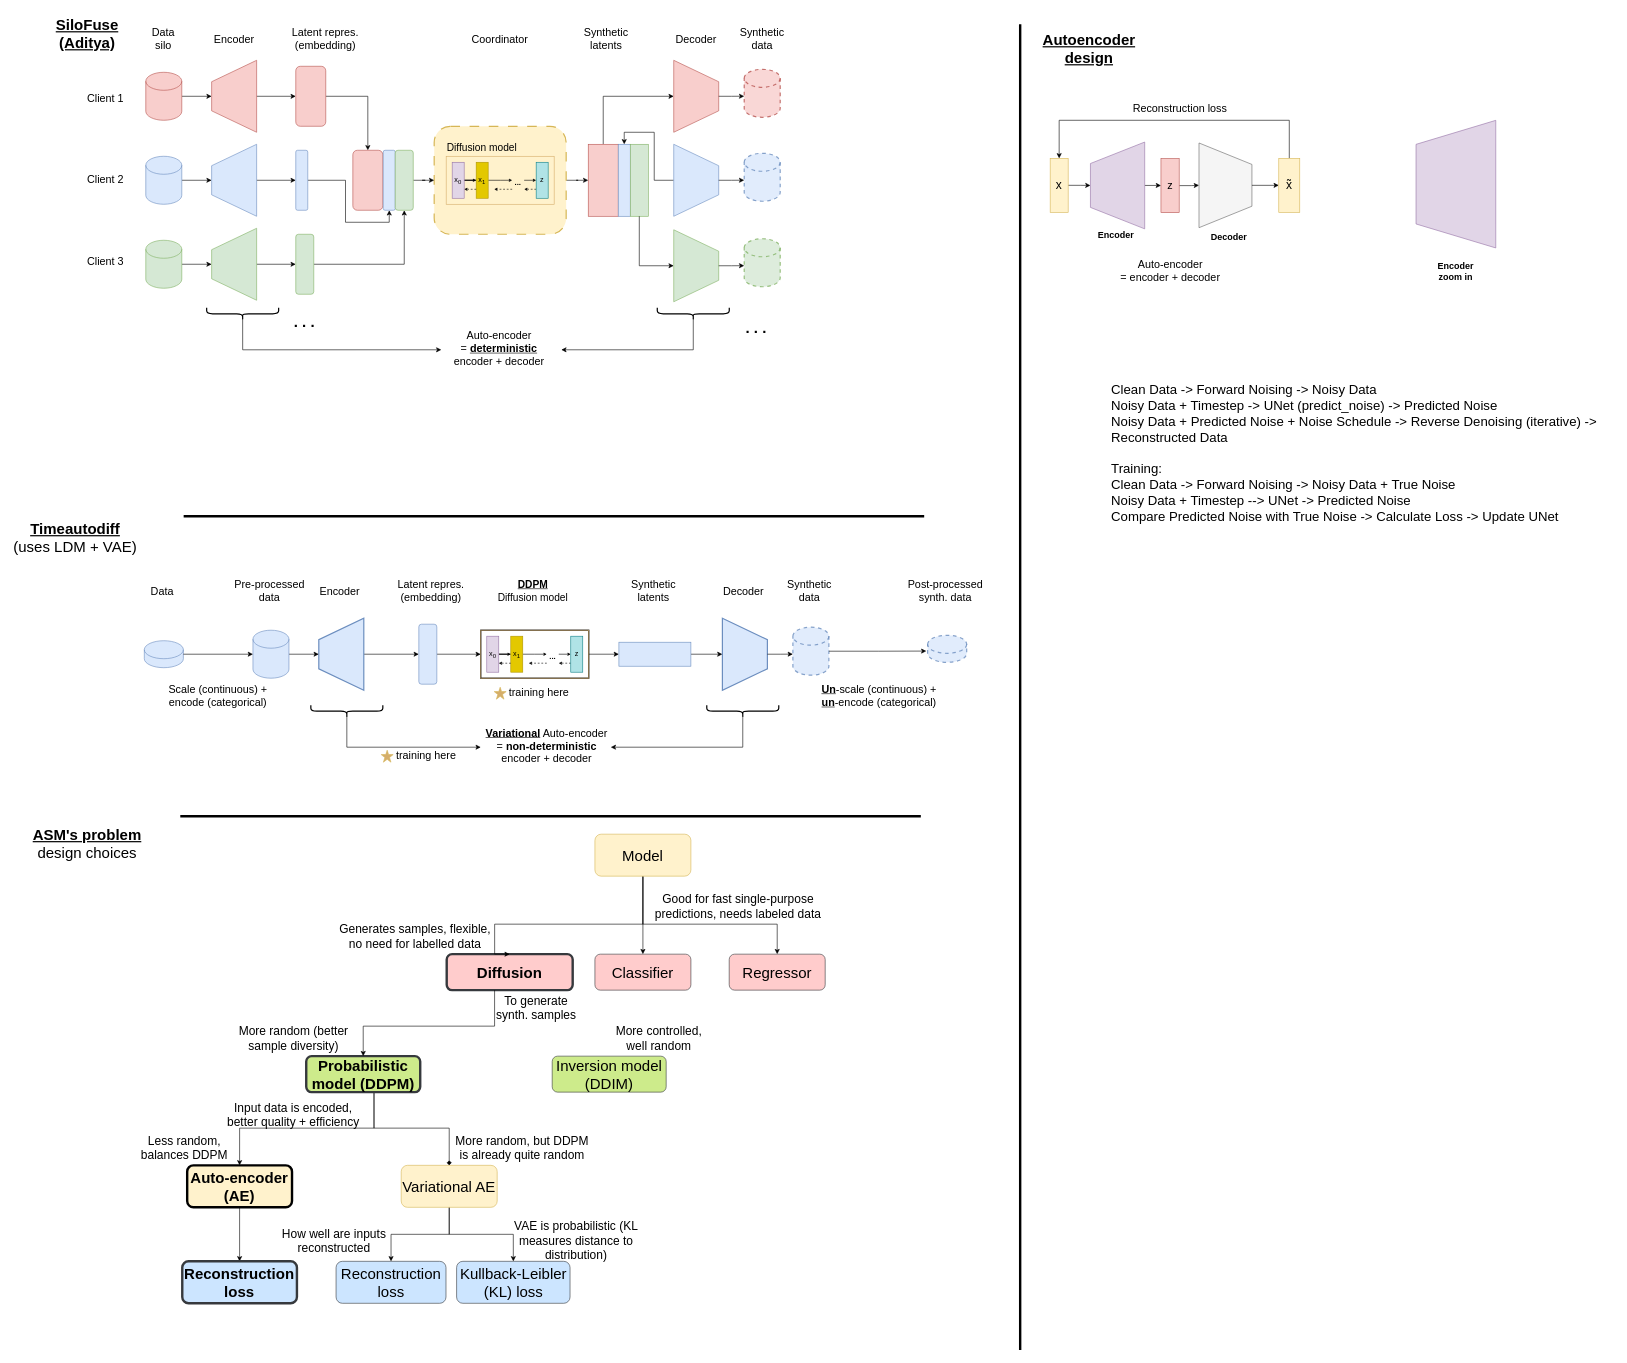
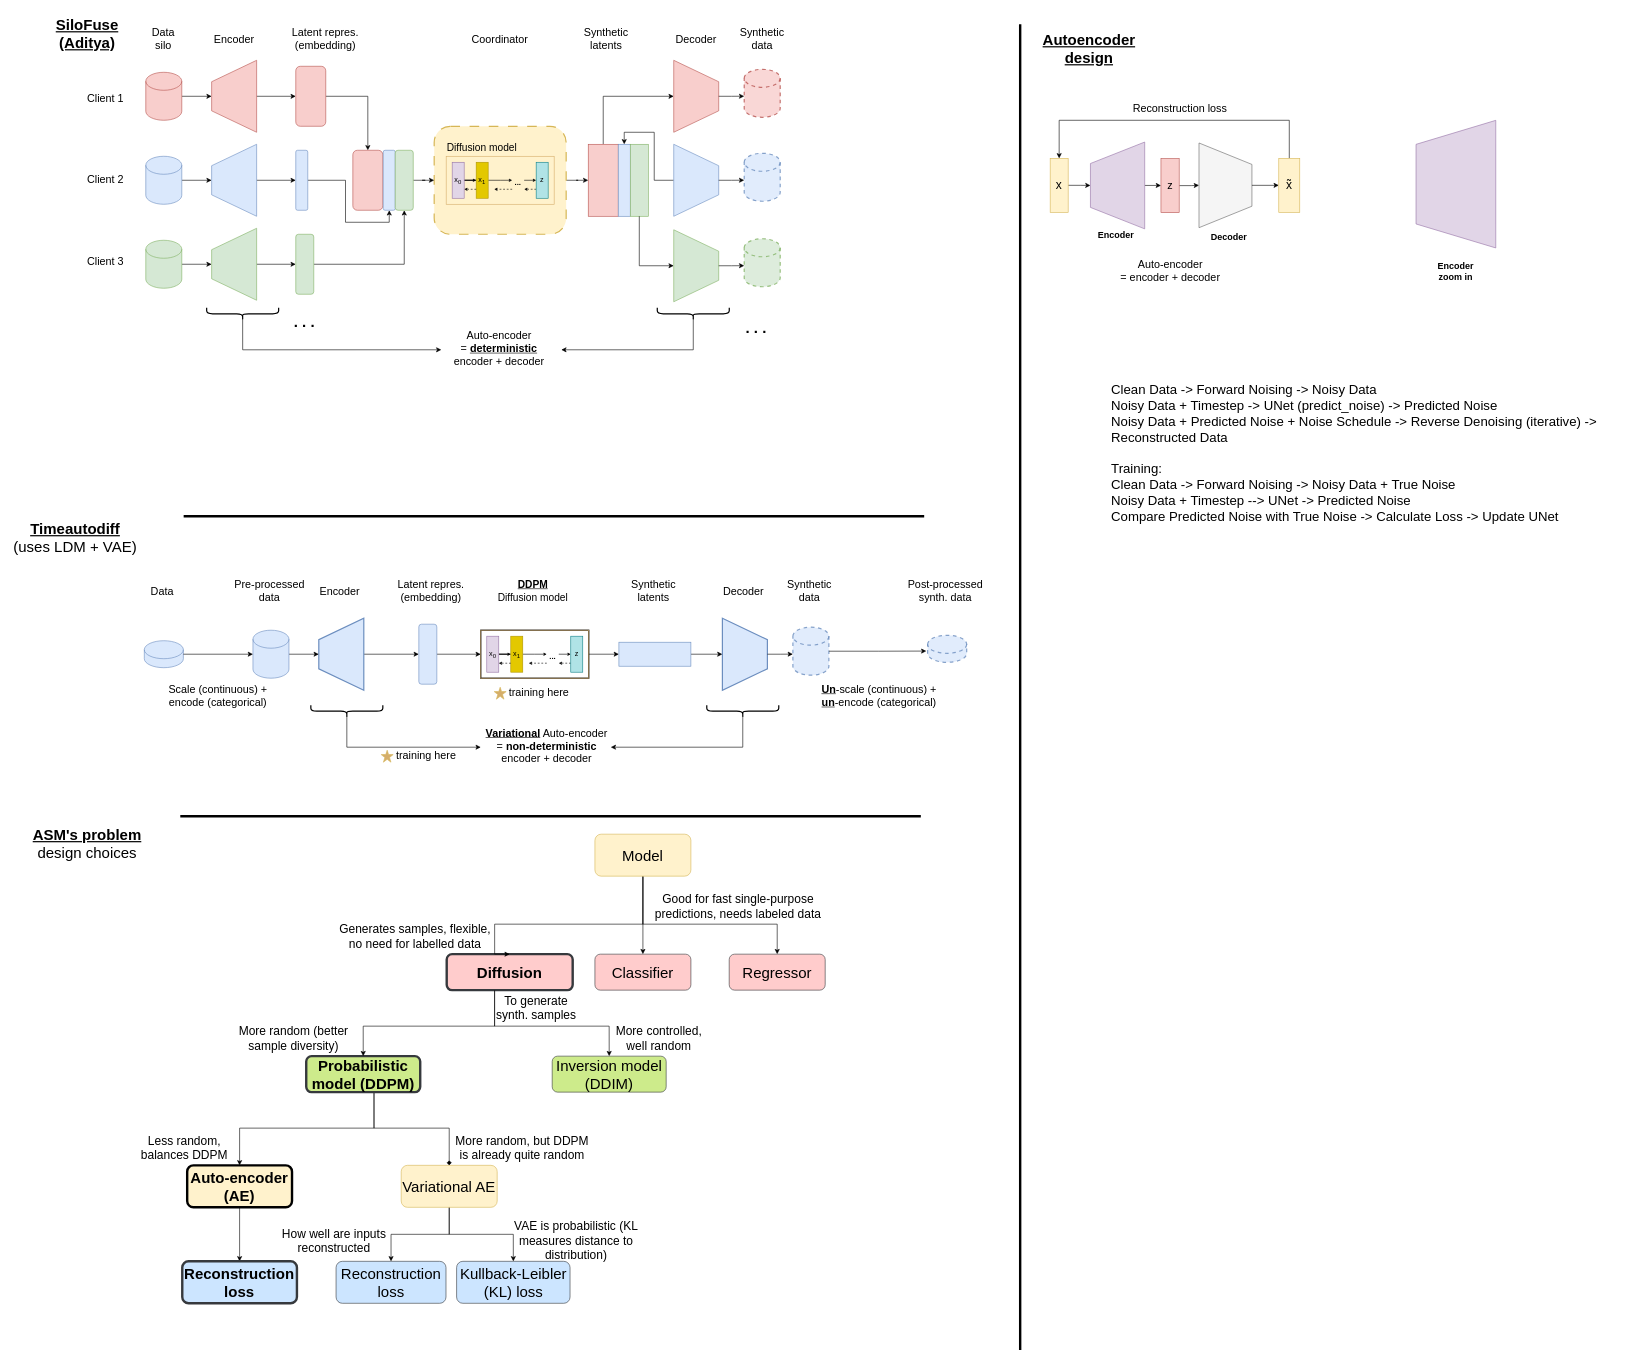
edge "Diffusion" -> "Inversion model (DDIM)": added
node "Input data is encoded, better quality + efficiency": removed
